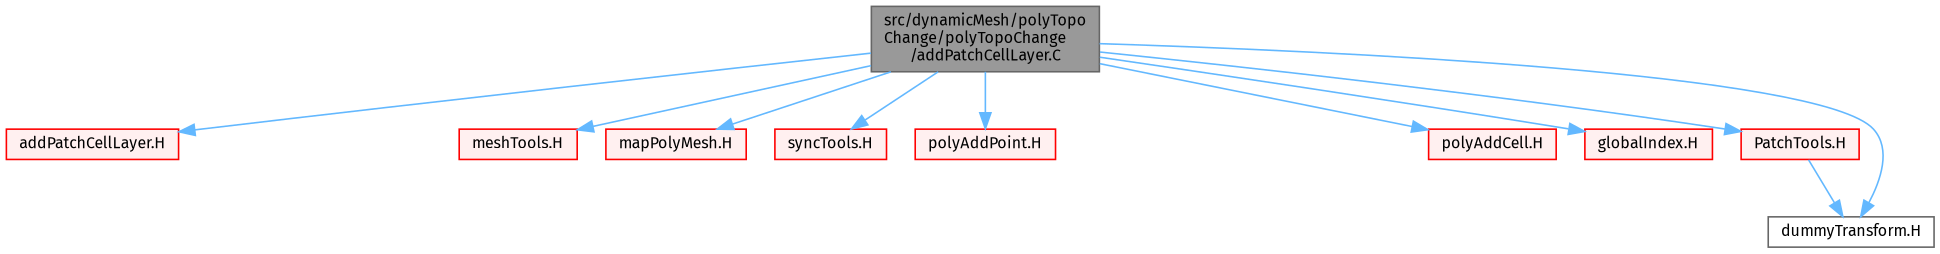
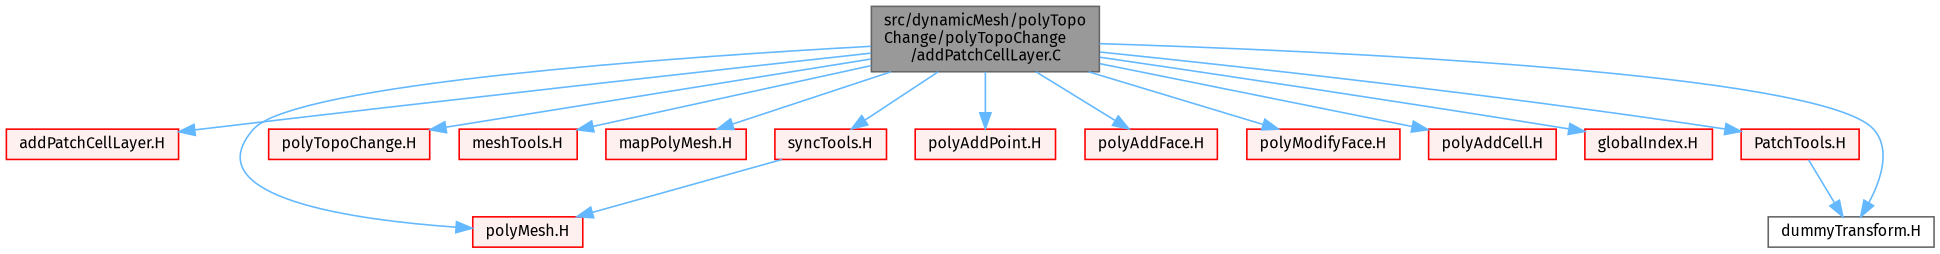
node "polyTopoChange.H": added
node "polyAddFace.H": added
node "polyModifyFace.H": added
node "polyMesh.H": added
